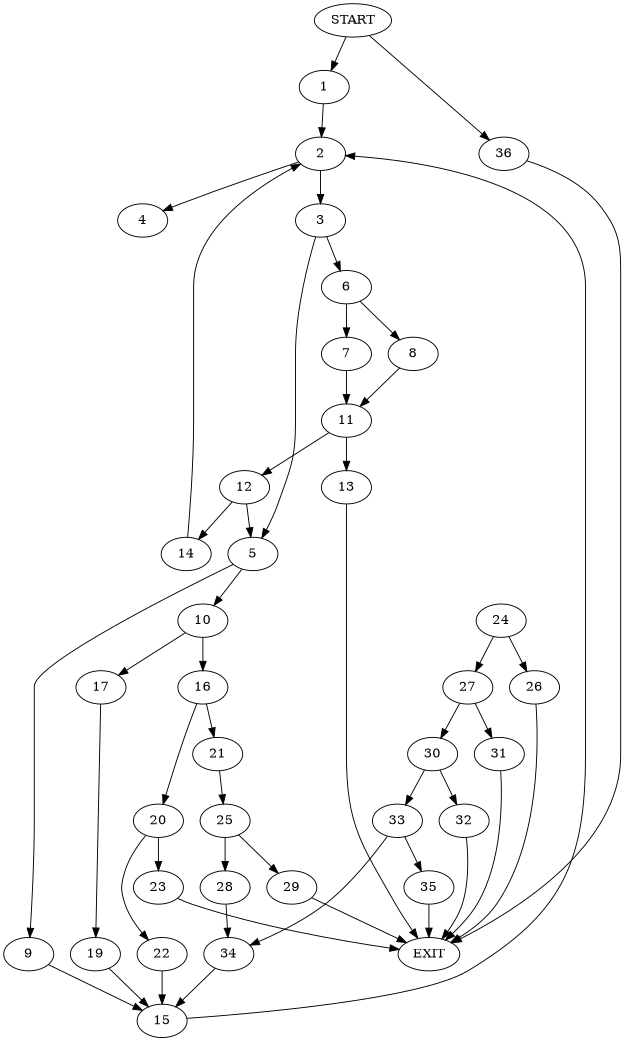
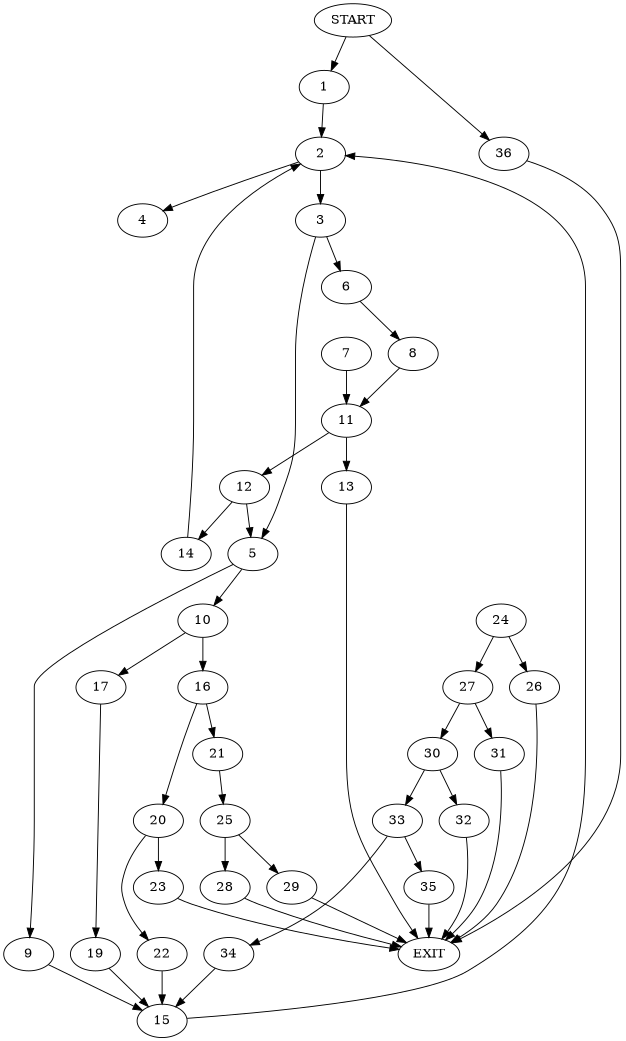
edge "6" -> "7": removed
edge "28" -> "34": now "28" -> "EXIT"
